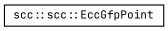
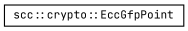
node "scc::scc::EccGfpPoint": label "scc::scc::EccGfpPoint" -> "scc::crypto::EccGfpPoint"
